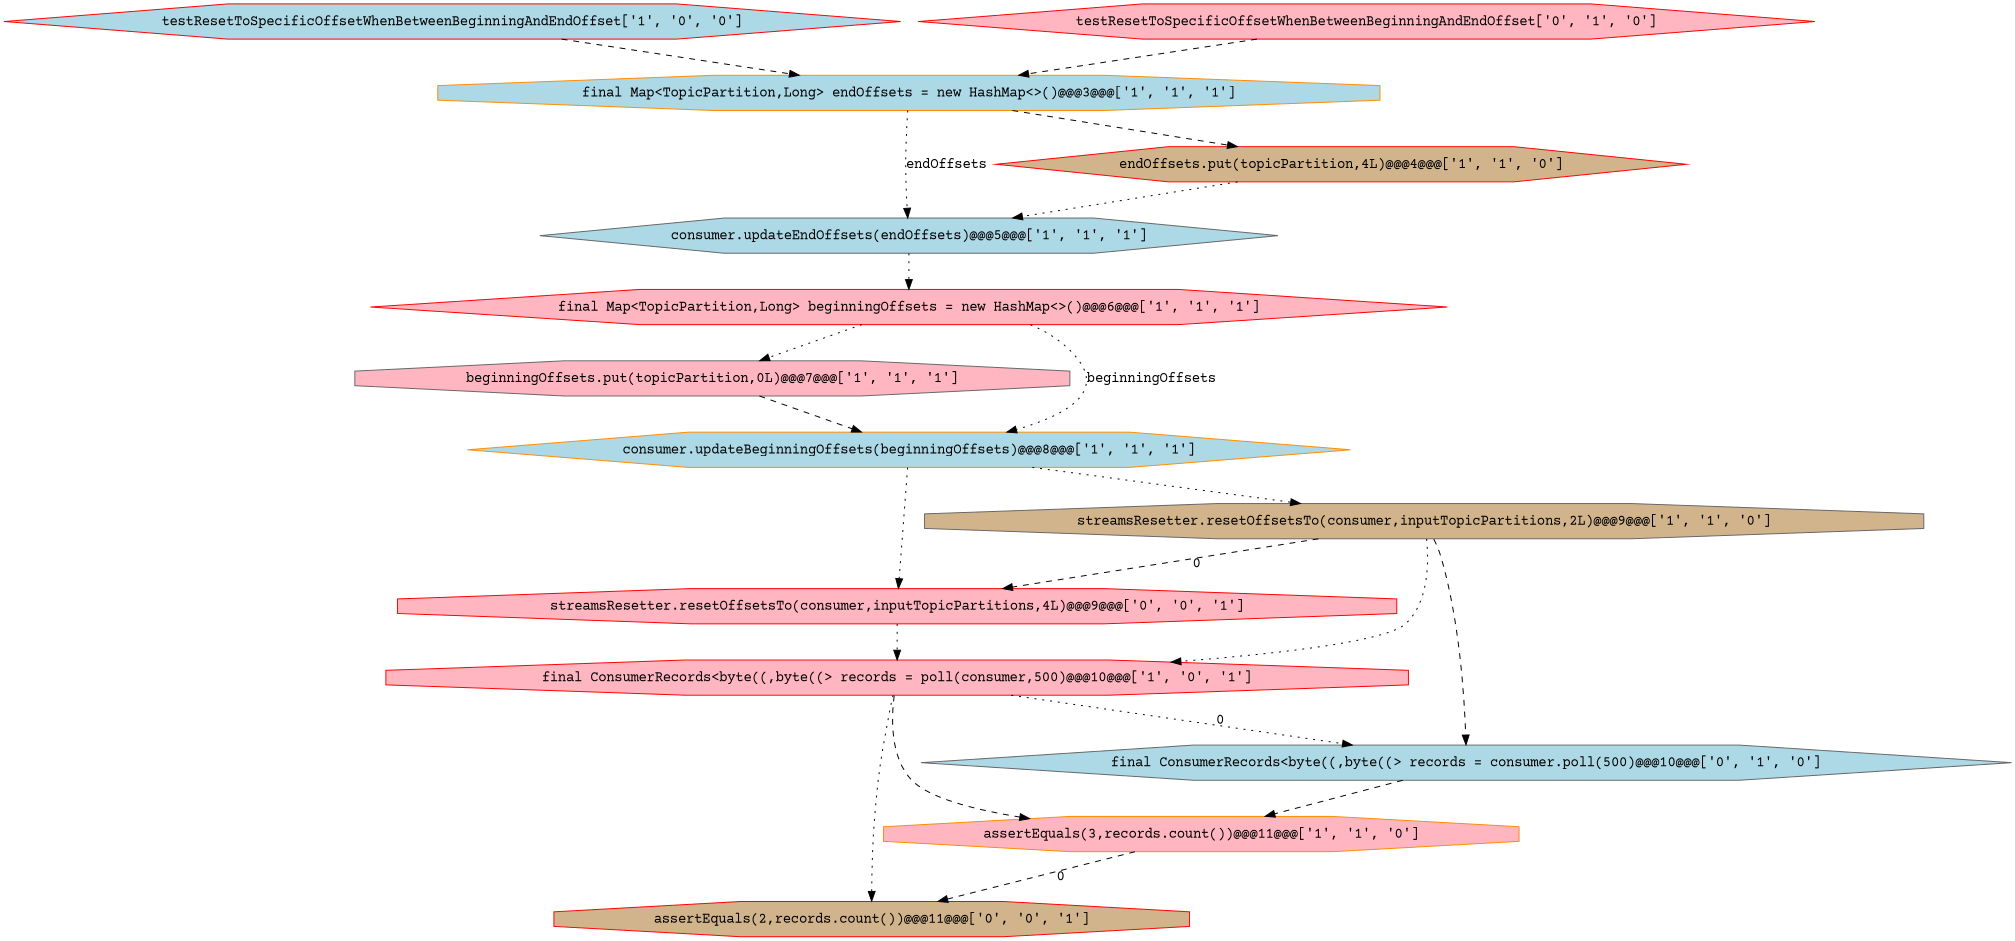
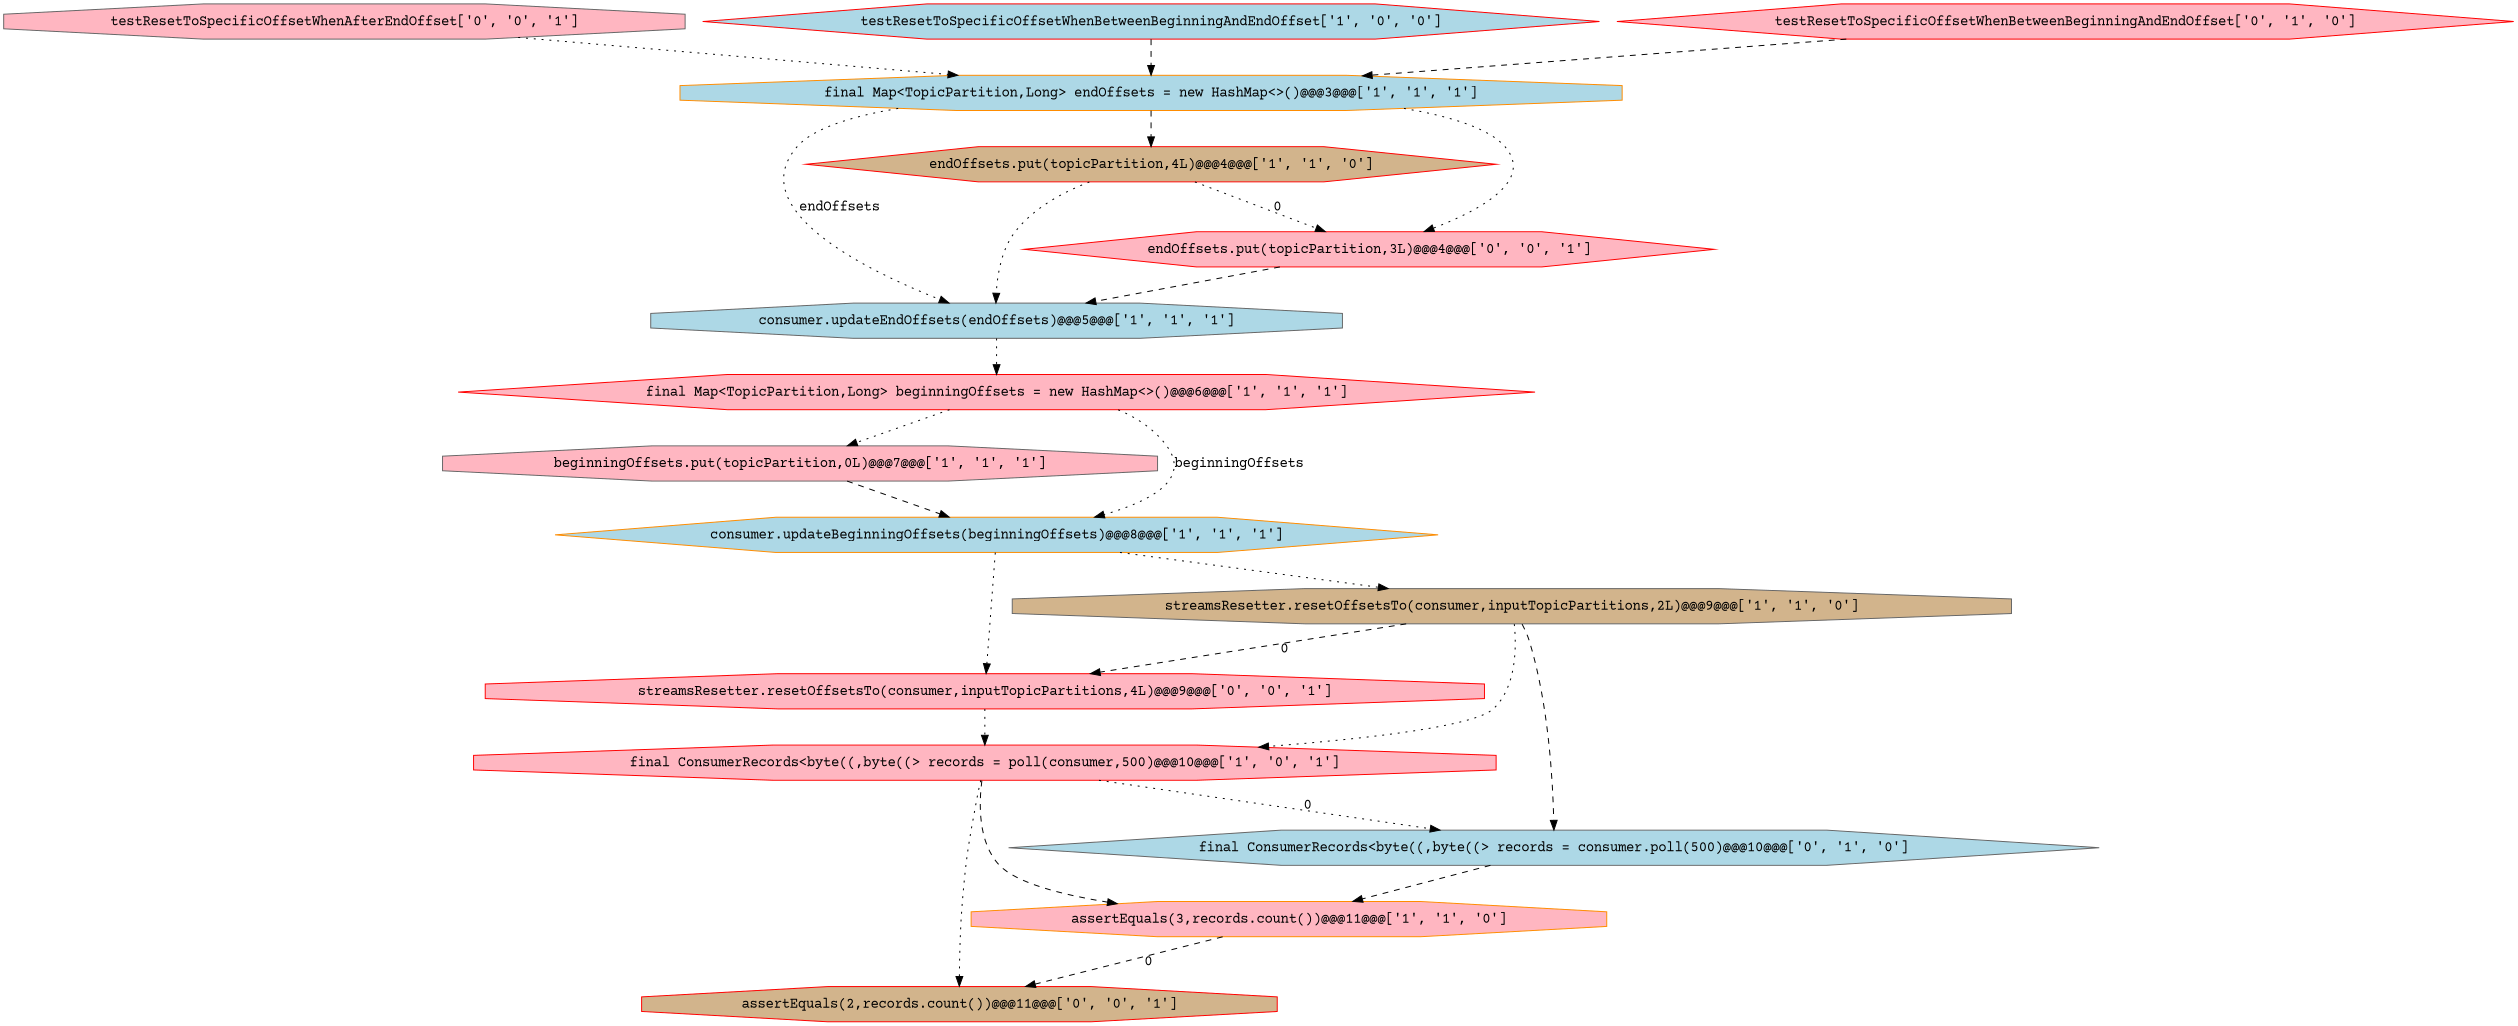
node "testResetToSpecificOffsetWhenAfterEndOffset['0', '0', '1']": added
node "consumer.updateEndOffsets(endOffsets)@@@5@@@['1', '1', '1']": shape hexagon -> octagon
node "endOffsets.put(topicPartition,3L)@@@4@@@['0', '0', '1']": added
